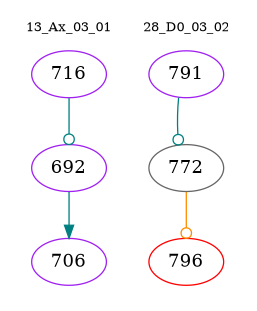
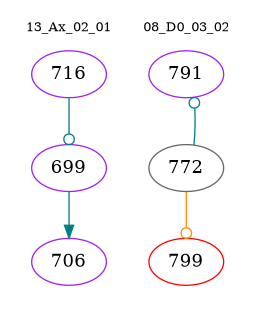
cluster "13_Ax_03_01": label "13_Ax_03_01" -> "13_Ax_02_01"
cluster "28_D0_03_02": label "28_D0_03_02" -> "08_D0_03_02"
edge "791" -> "772": reversed
node "692": label "692" -> "699"
node "796": label "796" -> "799"
